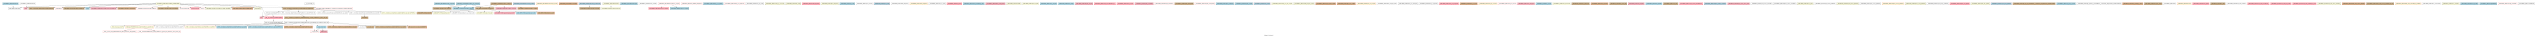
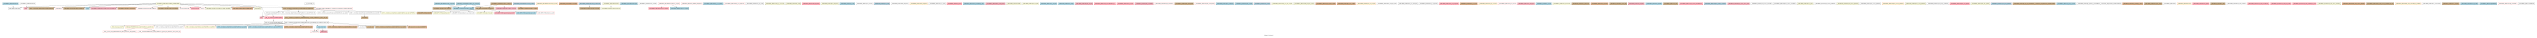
node "_ZN9LAMMPS_NS3Fix13zero_rotationEv": fillcolor lightyellow -> tan
node "_ZN9LAMMPS_NS6Modify10reset_gridEv": fillcolor tan -> white
